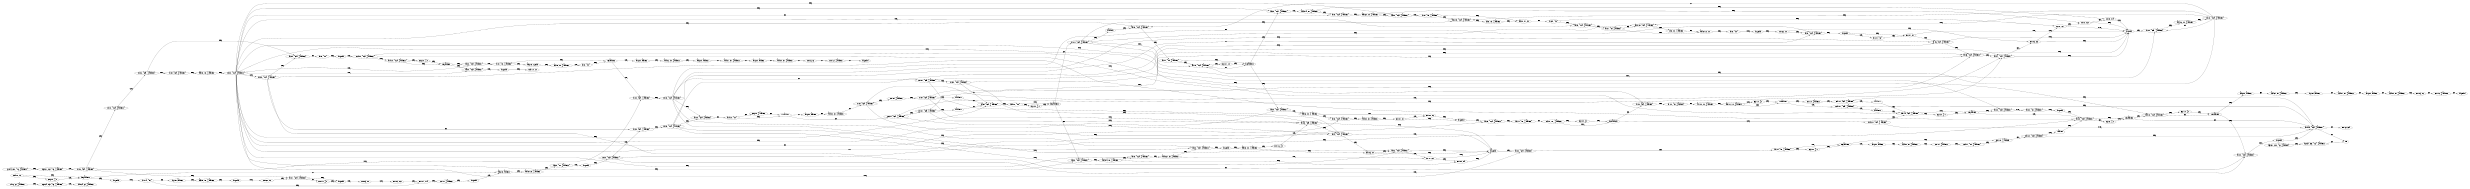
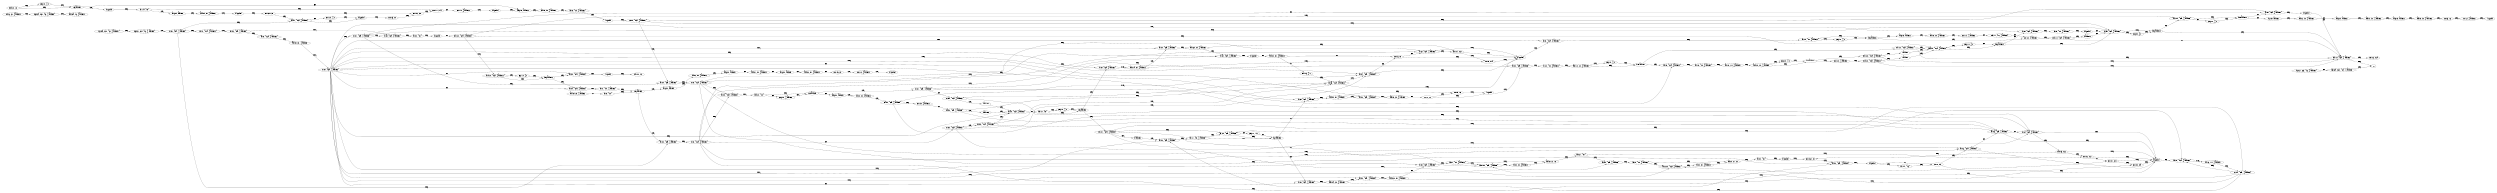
edge "mov x20 , x0" -> "mov x2 , x20": added, label "DFG"
edge "mov x22 , x0" -> "mov x3 , x22": reversed
node "adrp x0 , symbol": removed
